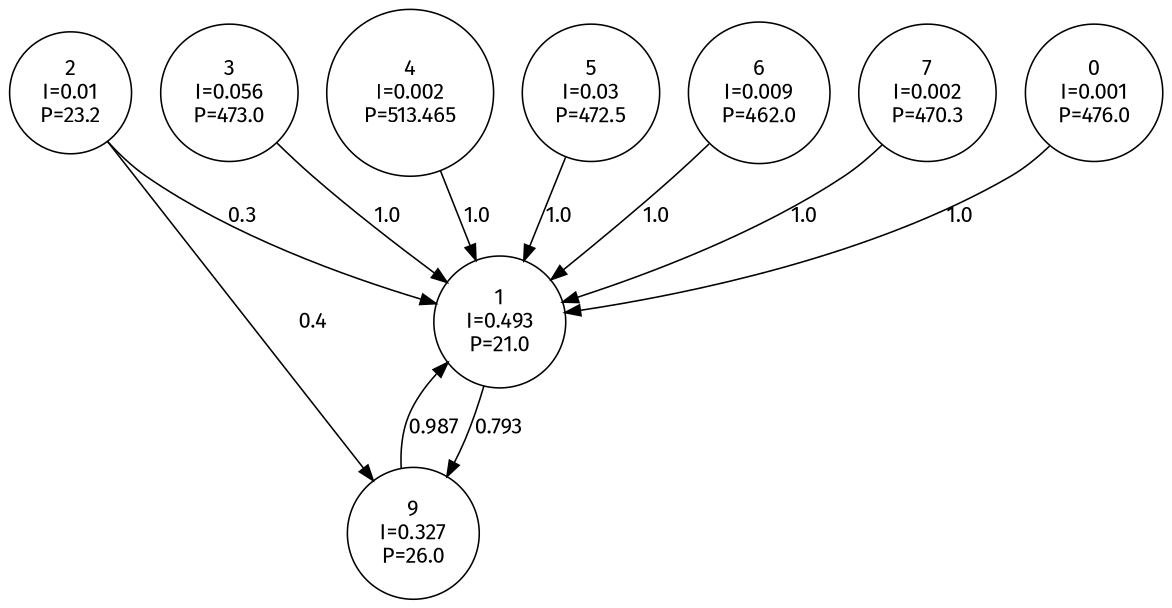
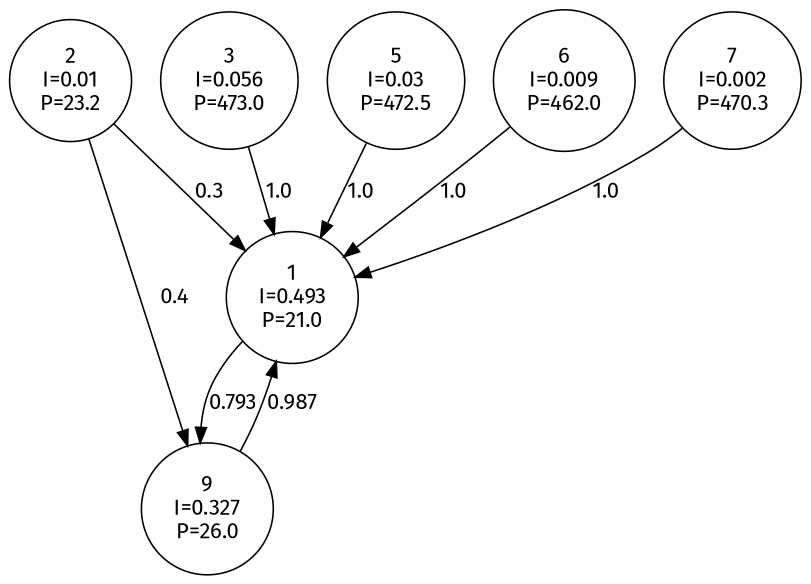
node "4 I=0.002 P=513.465": removed
node "0 I=0.001 P=476.0": removed
